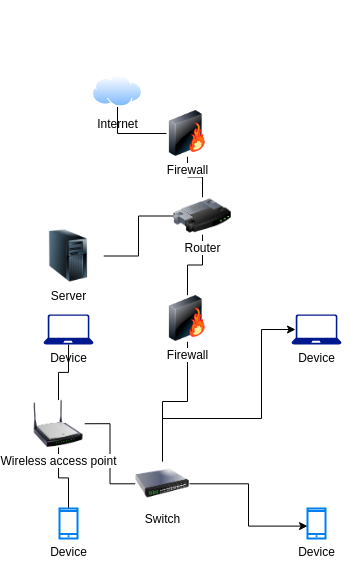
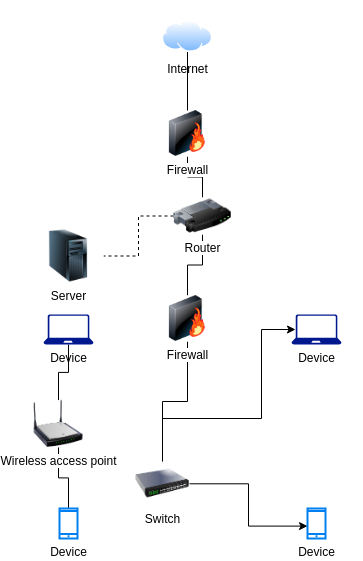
node "Internet": moved (118, 91) -> (188, 36)
edge "Router" -- "Server": style solid -> dashed
edge "Wireless access point" -- "Switch": removed
